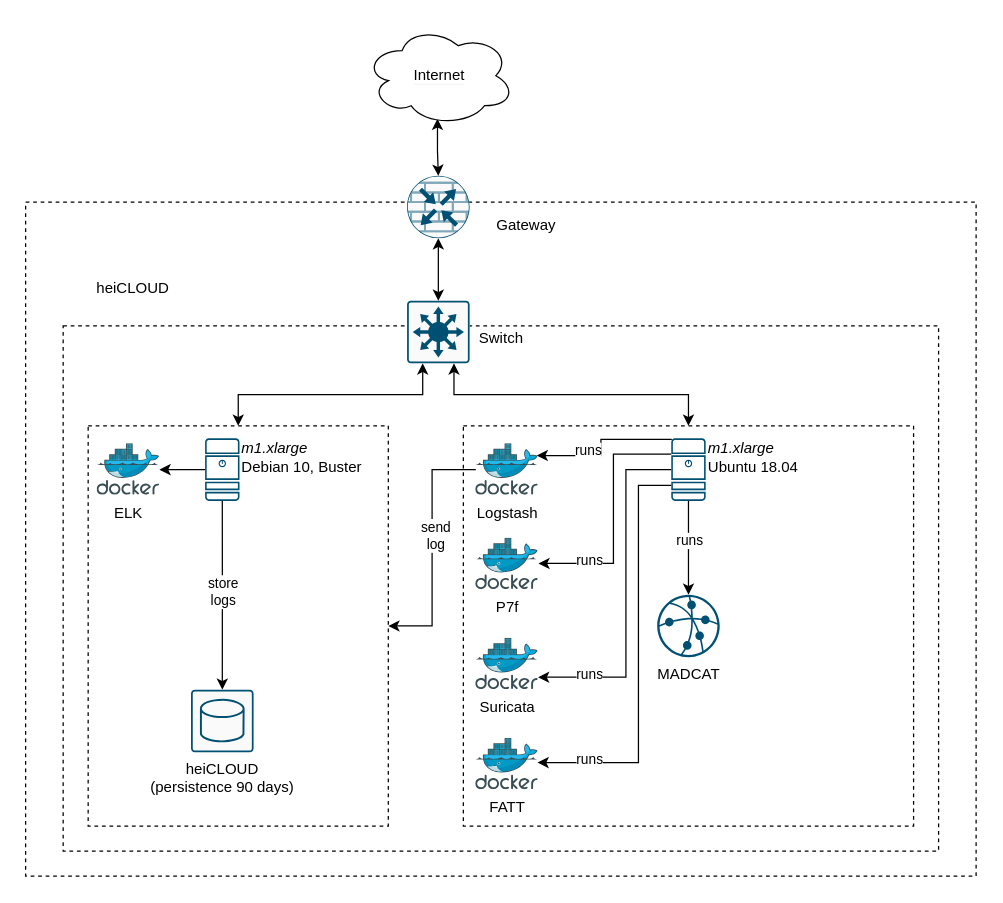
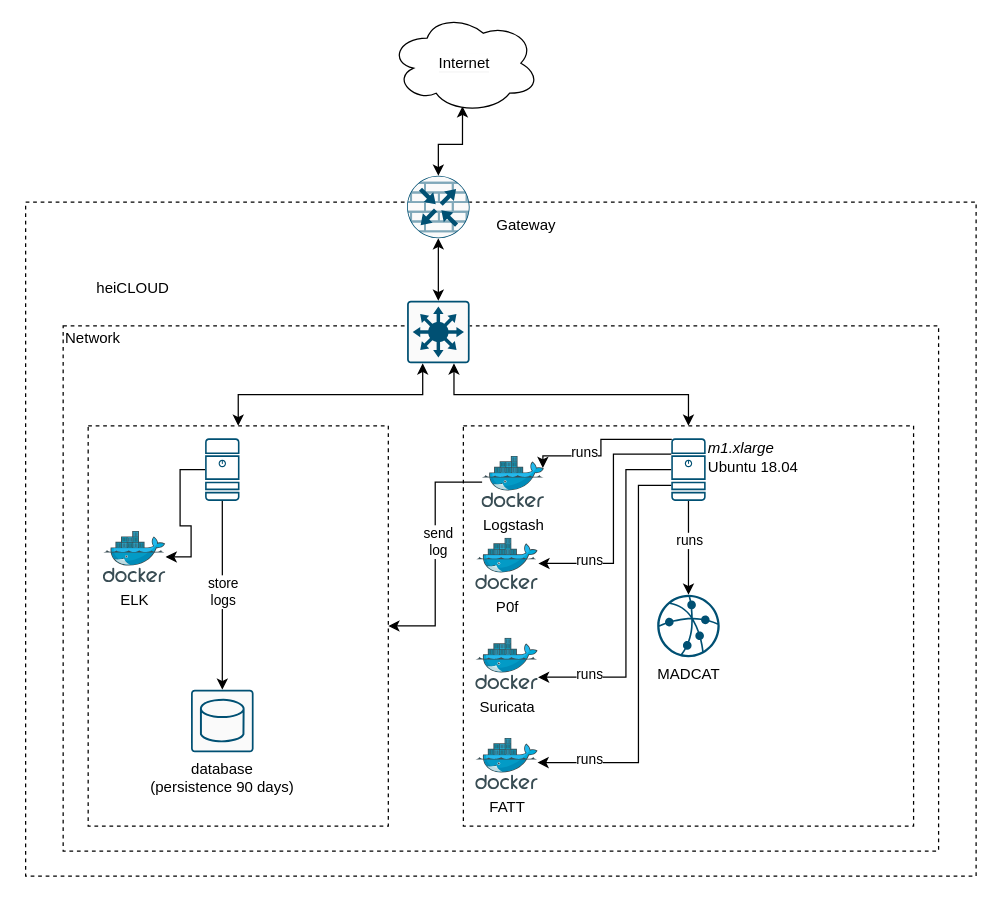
node "Internet": moved (439, 76) -> (464, 63)
node "Network": added
node "Switch": removed
node "m1.xlarge Debian 10, Buster": removed
node "ELK": moved (128, 469) -> (135, 557)
node "Logstash": moved (507, 469) -> (513, 482)
node "P7f": label "P7f" -> "P0f"
node "heiCLOUD (persistence 90 days)": label "heiCLOUD (persistence 90 days)" -> "database (persistence 90 days)"
